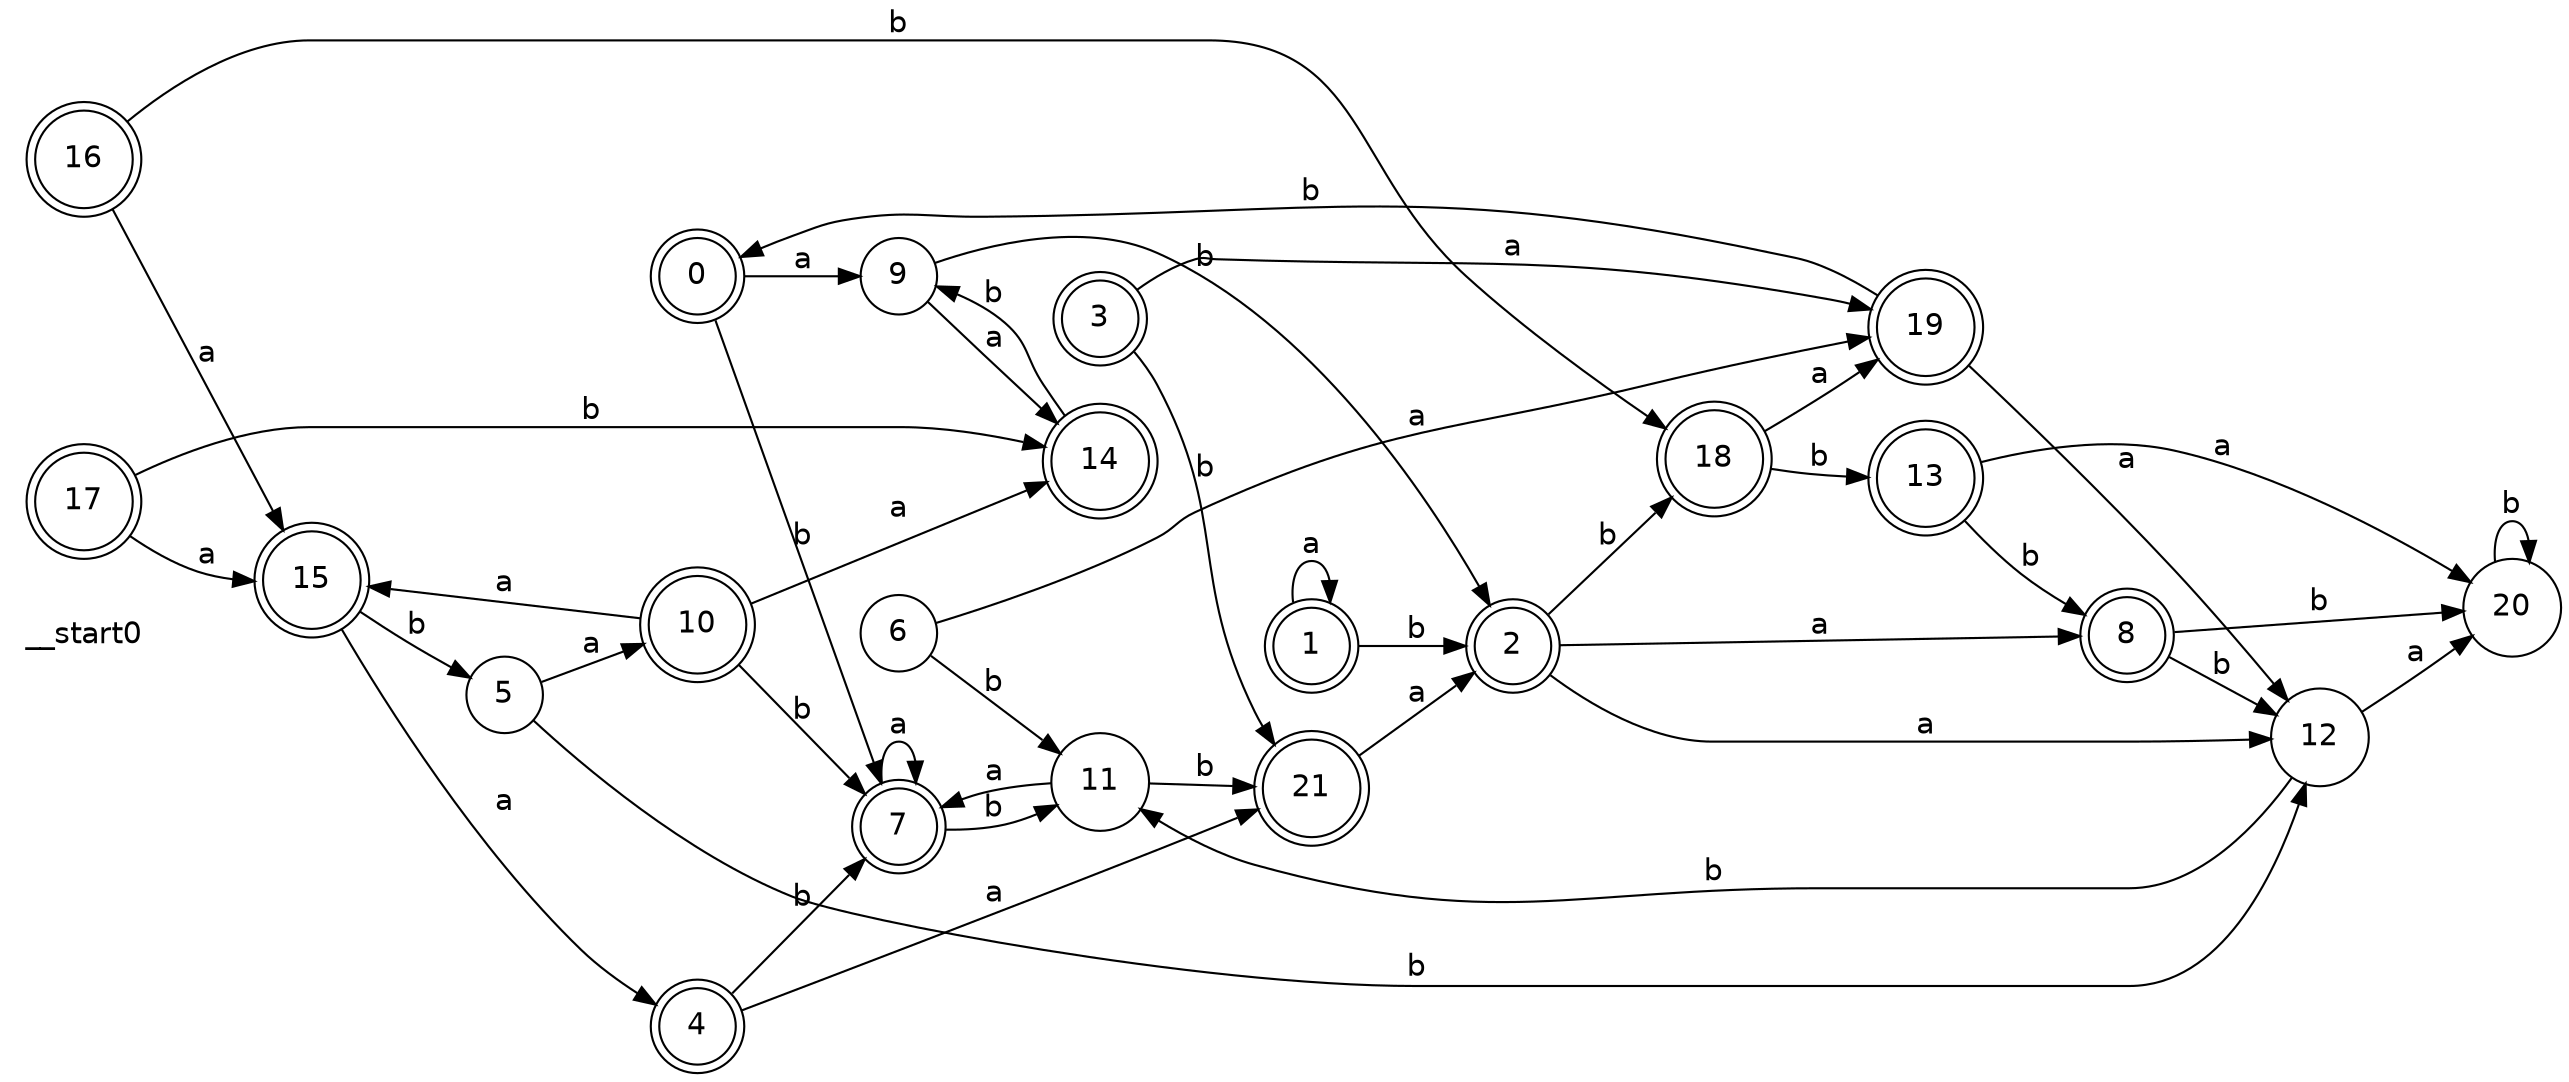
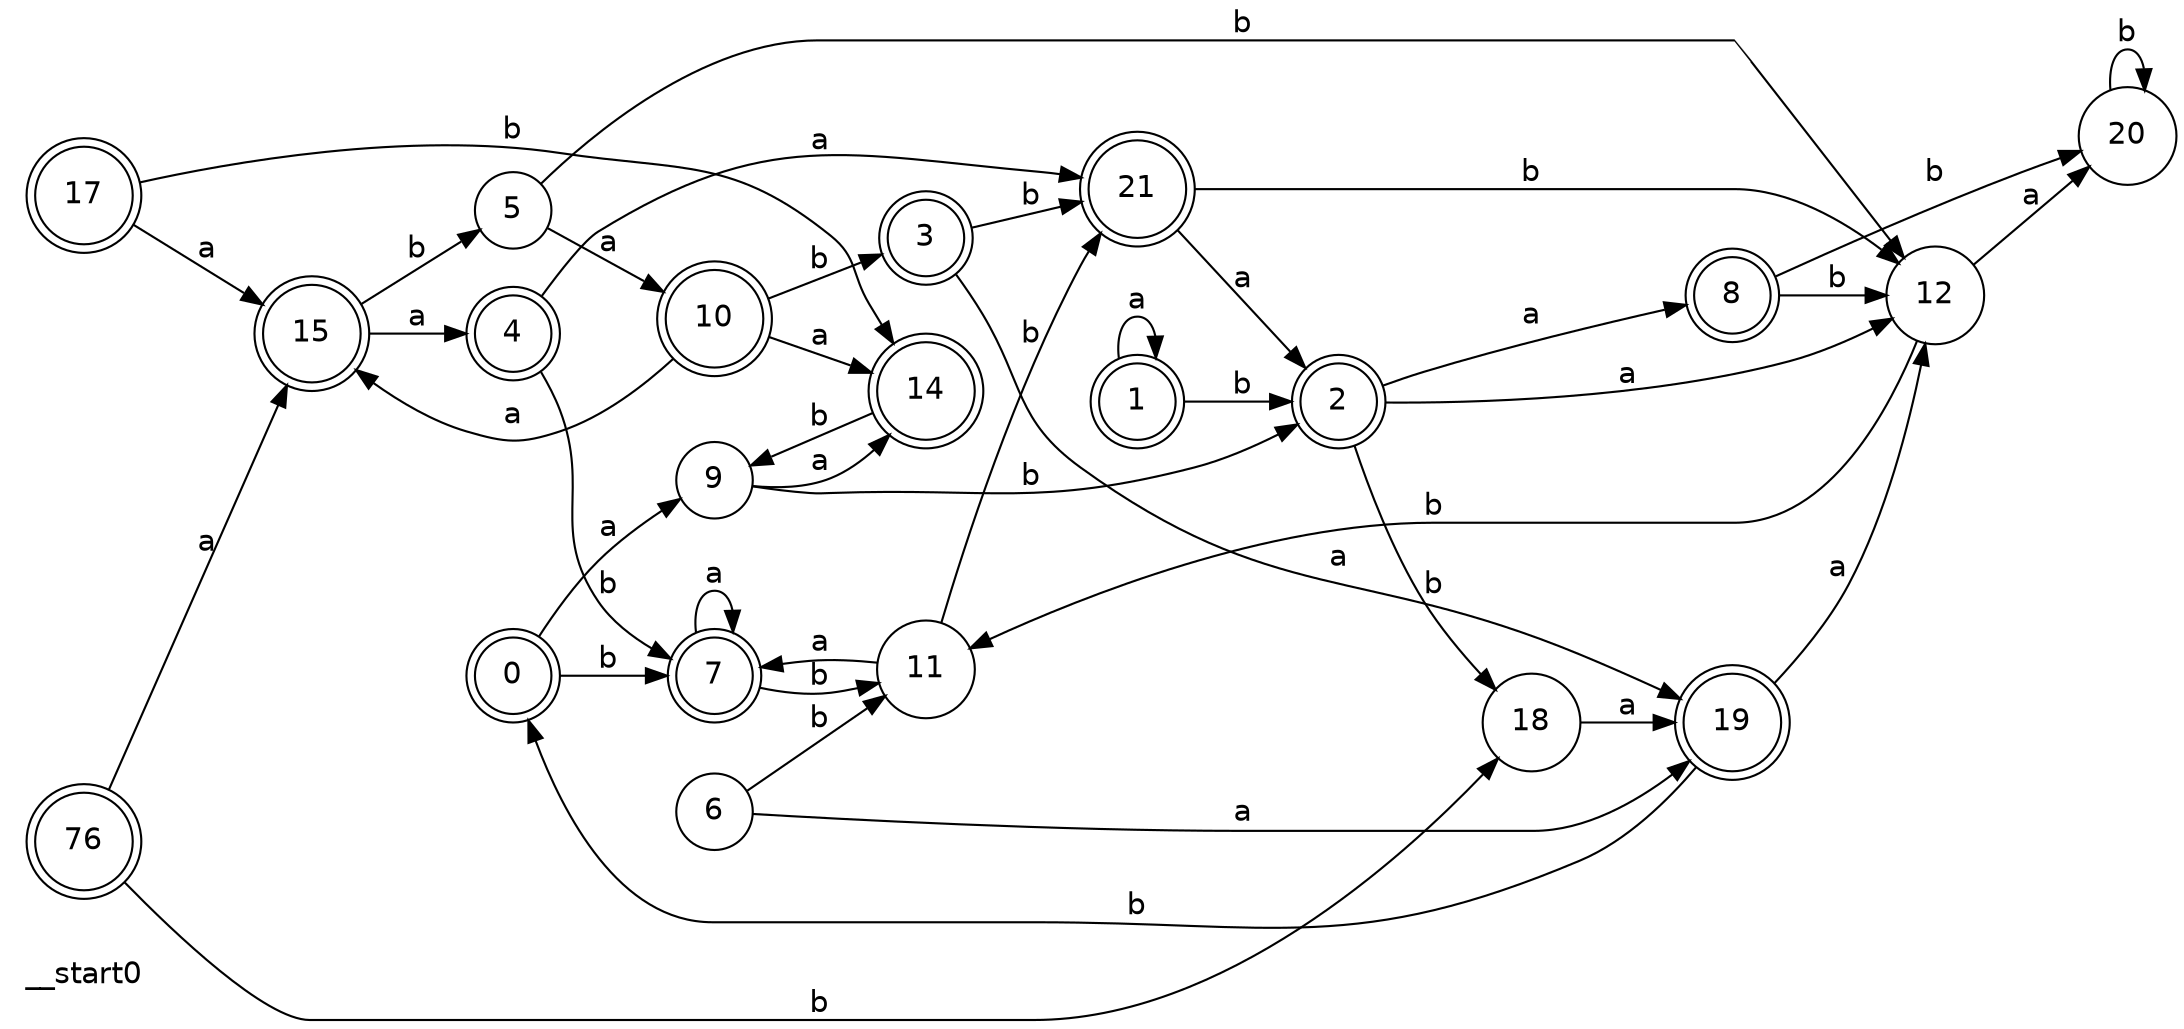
node "16": label "16" -> "76"
edge "21" -> "12": added, label "b"
node "18": shape doublecircle -> circle
node "13": removed
edge "10" -> "7": now "10" -> "3"
